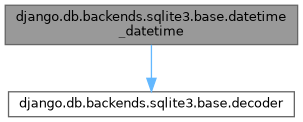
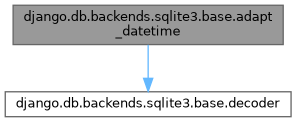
node "django.db.backends.sqlite3.base.datetime _datetime": label "django.db.backends.sqlite3.base.datetime _datetime" -> "django.db.backends.sqlite3.base.adapt _datetime"
